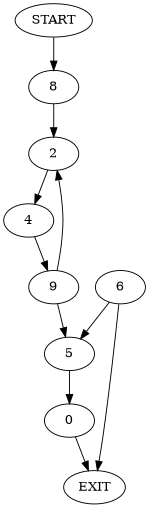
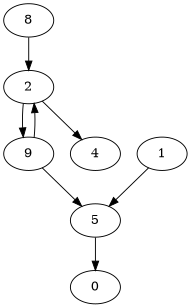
node "START": removed
edge "4" -> "9": now "2" -> "9"
node "6": label "6" -> "1"
node "EXIT": removed
